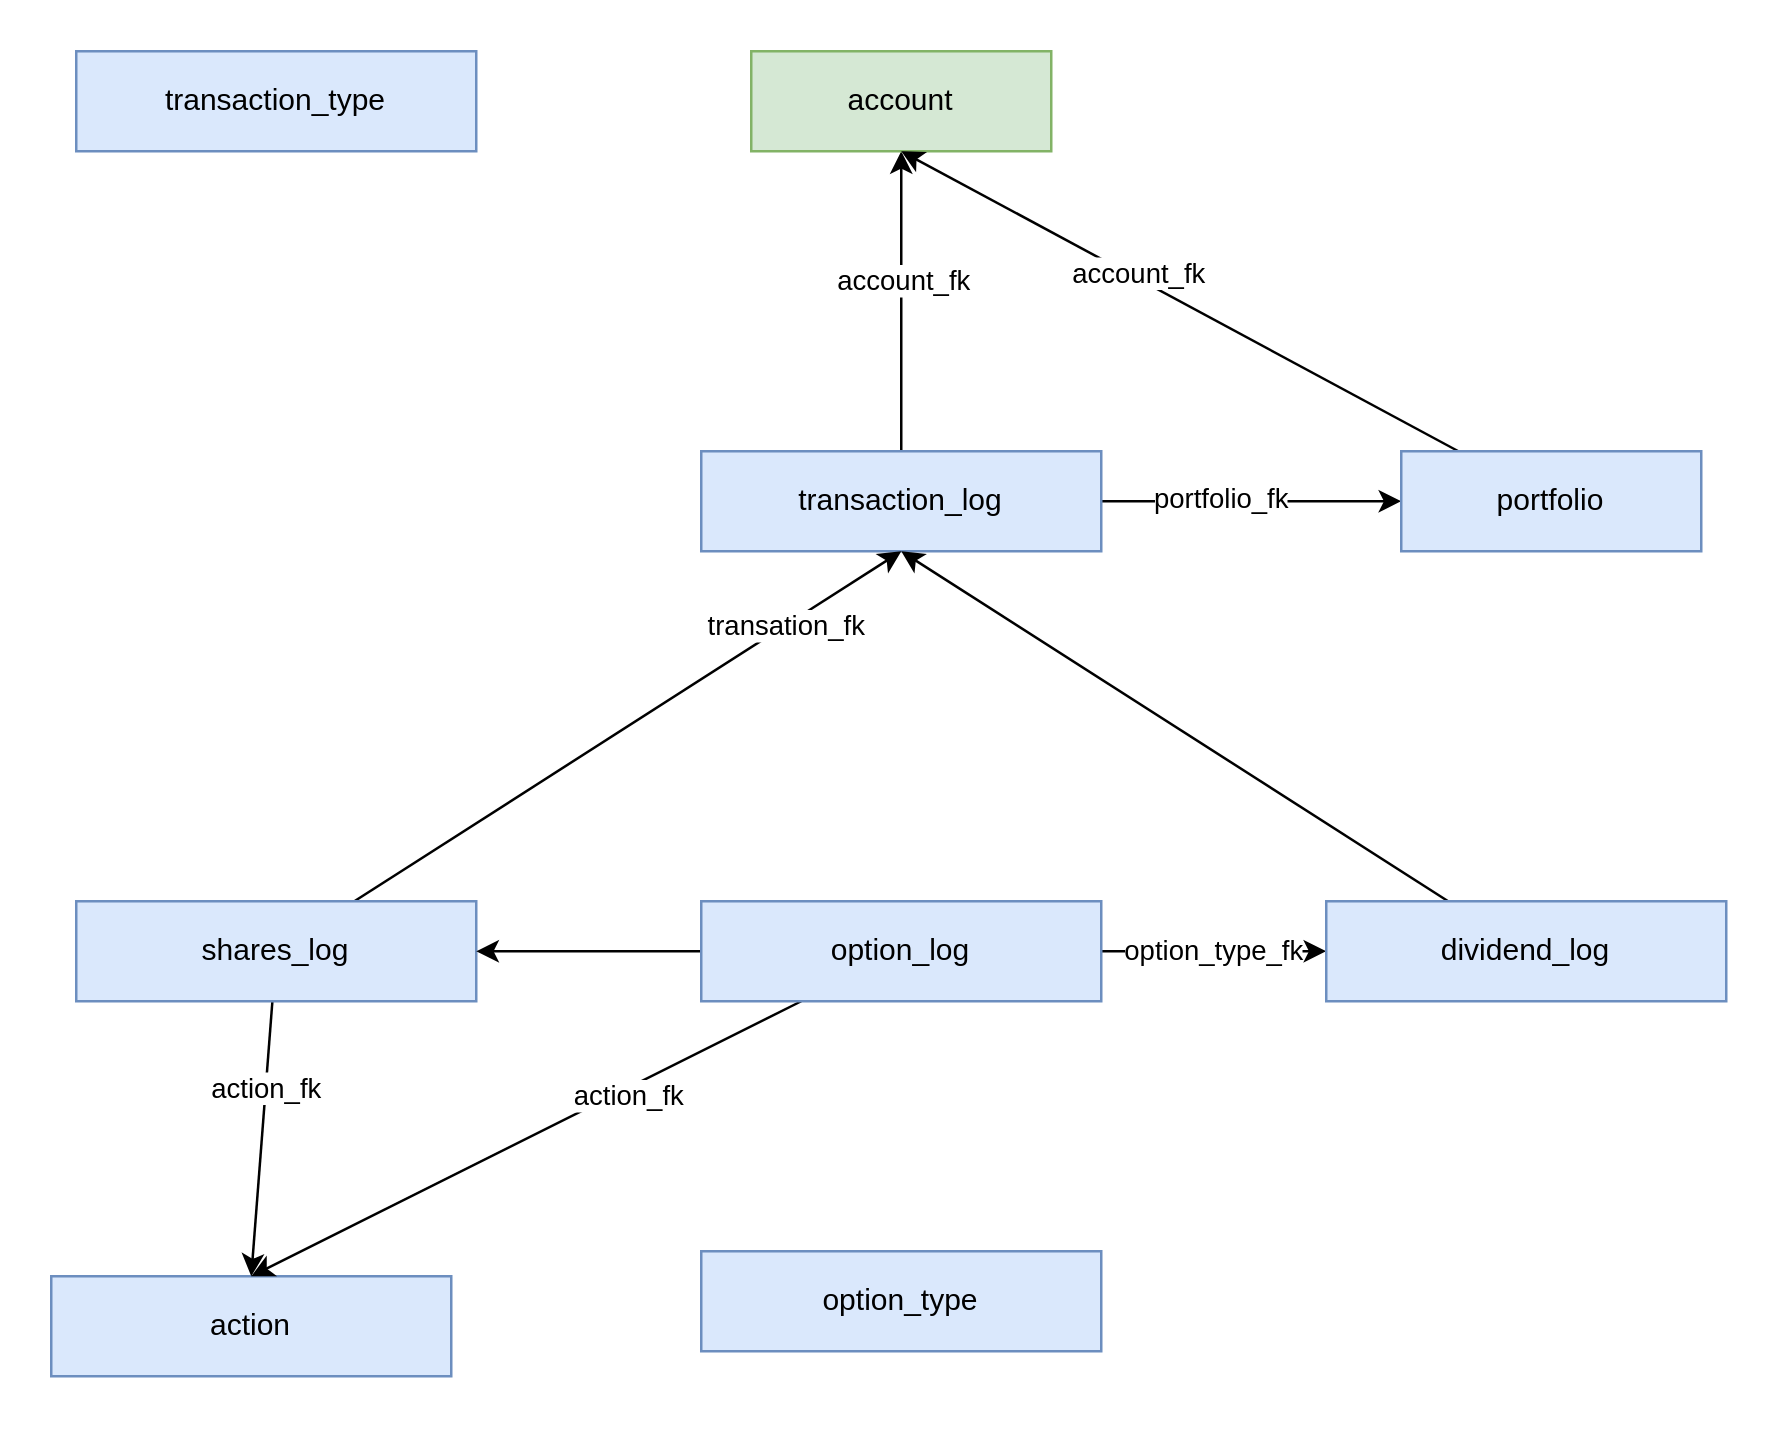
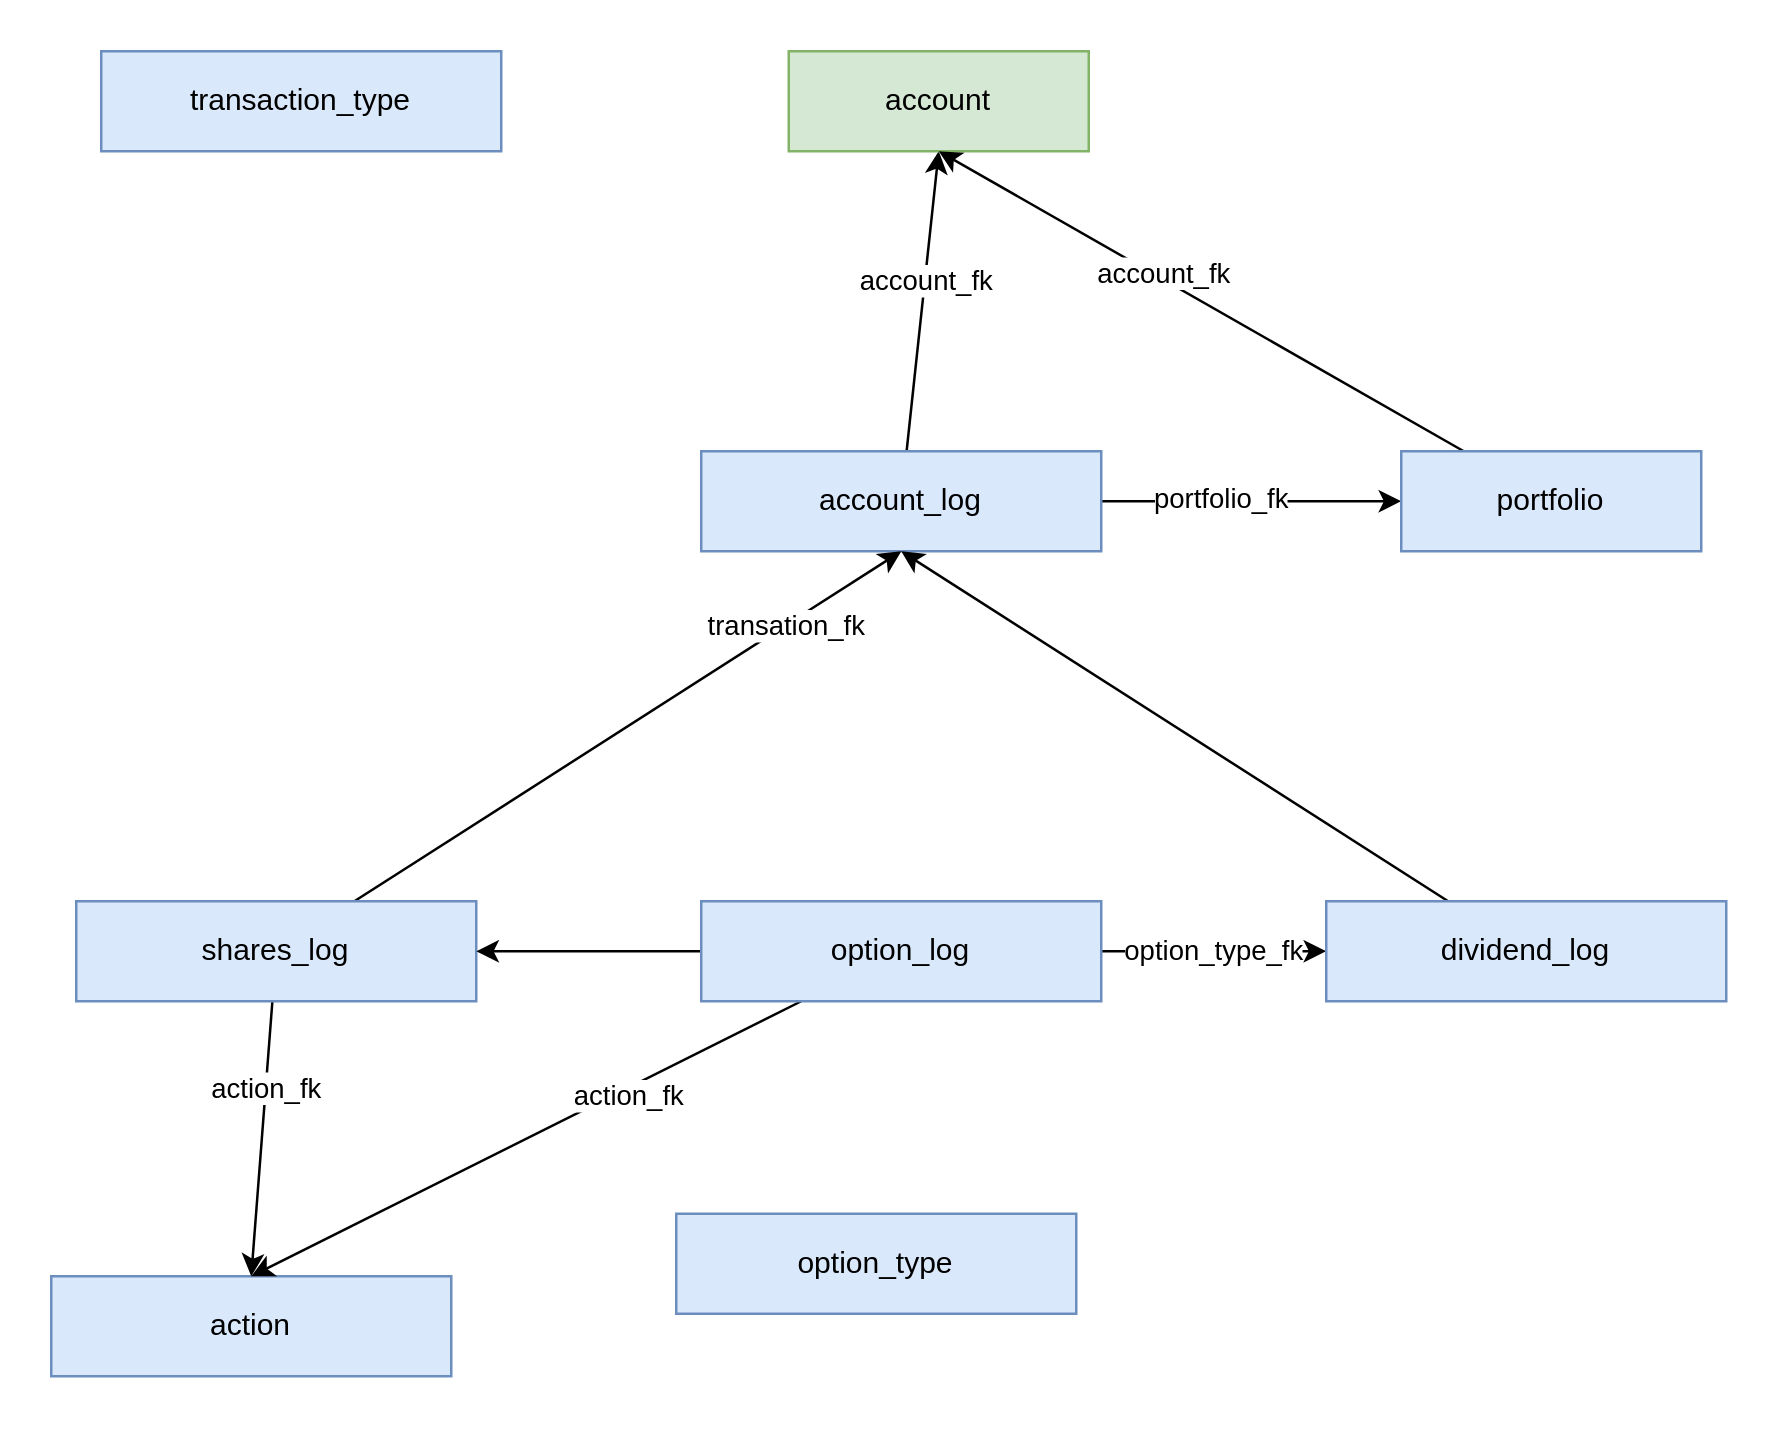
node "transaction_type": moved (276, 101) -> (301, 101)
node "account": moved (901, 101) -> (939, 101)
node "transaction_log": label "transaction_log" -> "account_log"
node "option_type": moved (901, 1301) -> (876, 1264)
